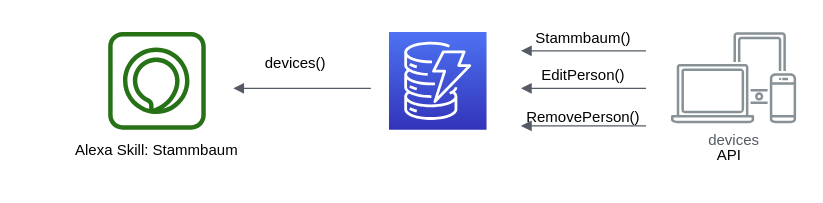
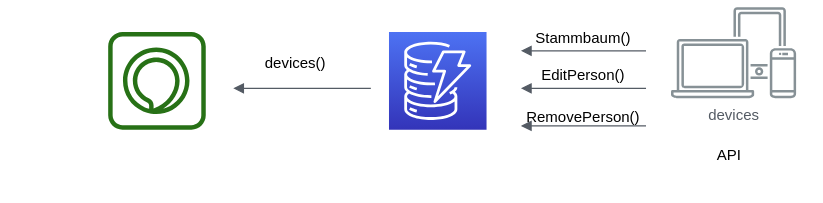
node "devices": moved (733, 78) -> (733, 53)
node "Alexa Skill: Stammbaum": removed
